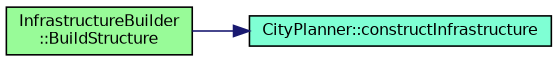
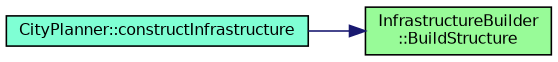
edge "InfrastructureBuilder ::BuildStructure" -> "CityPlanner::constructInfrastructure": reversed
